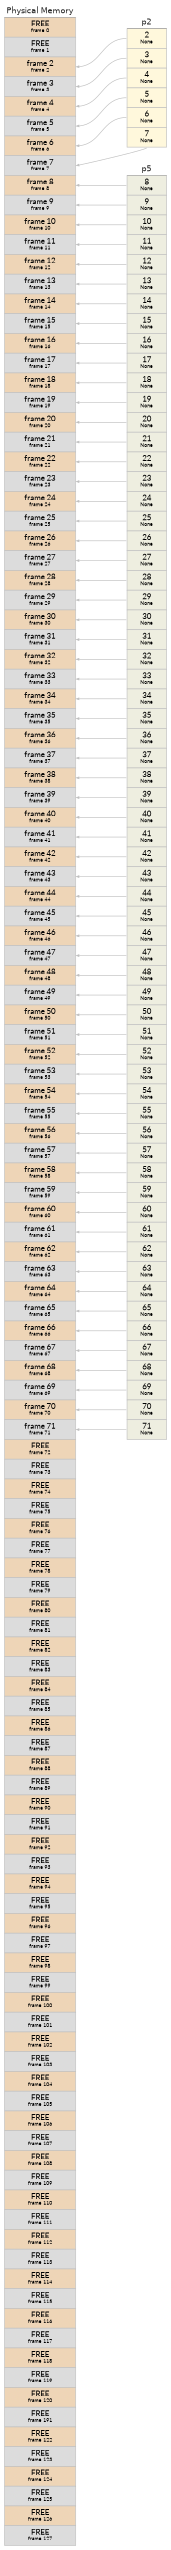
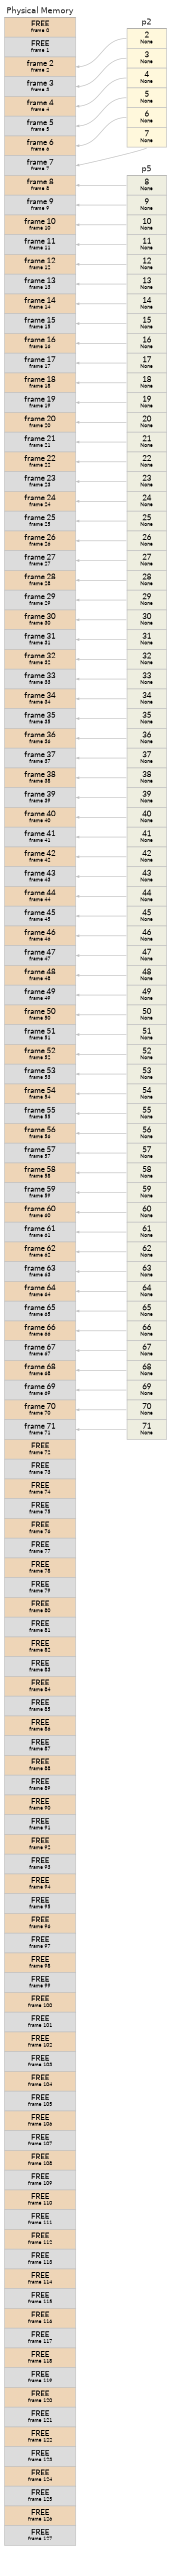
node "Physical Memory": text "frame 191" -> "frame 121"
